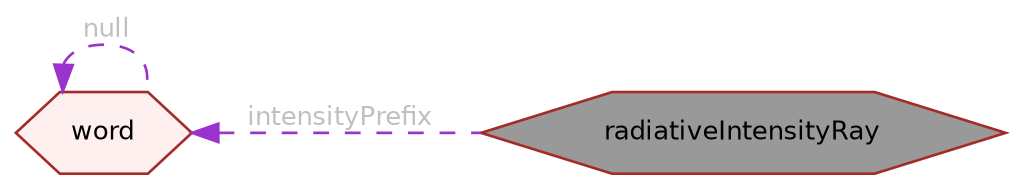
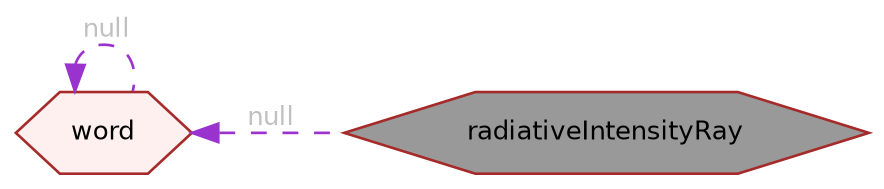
edge "radiativeIntensityRay" -> "word": label " intensityPrefix" -> " null"
